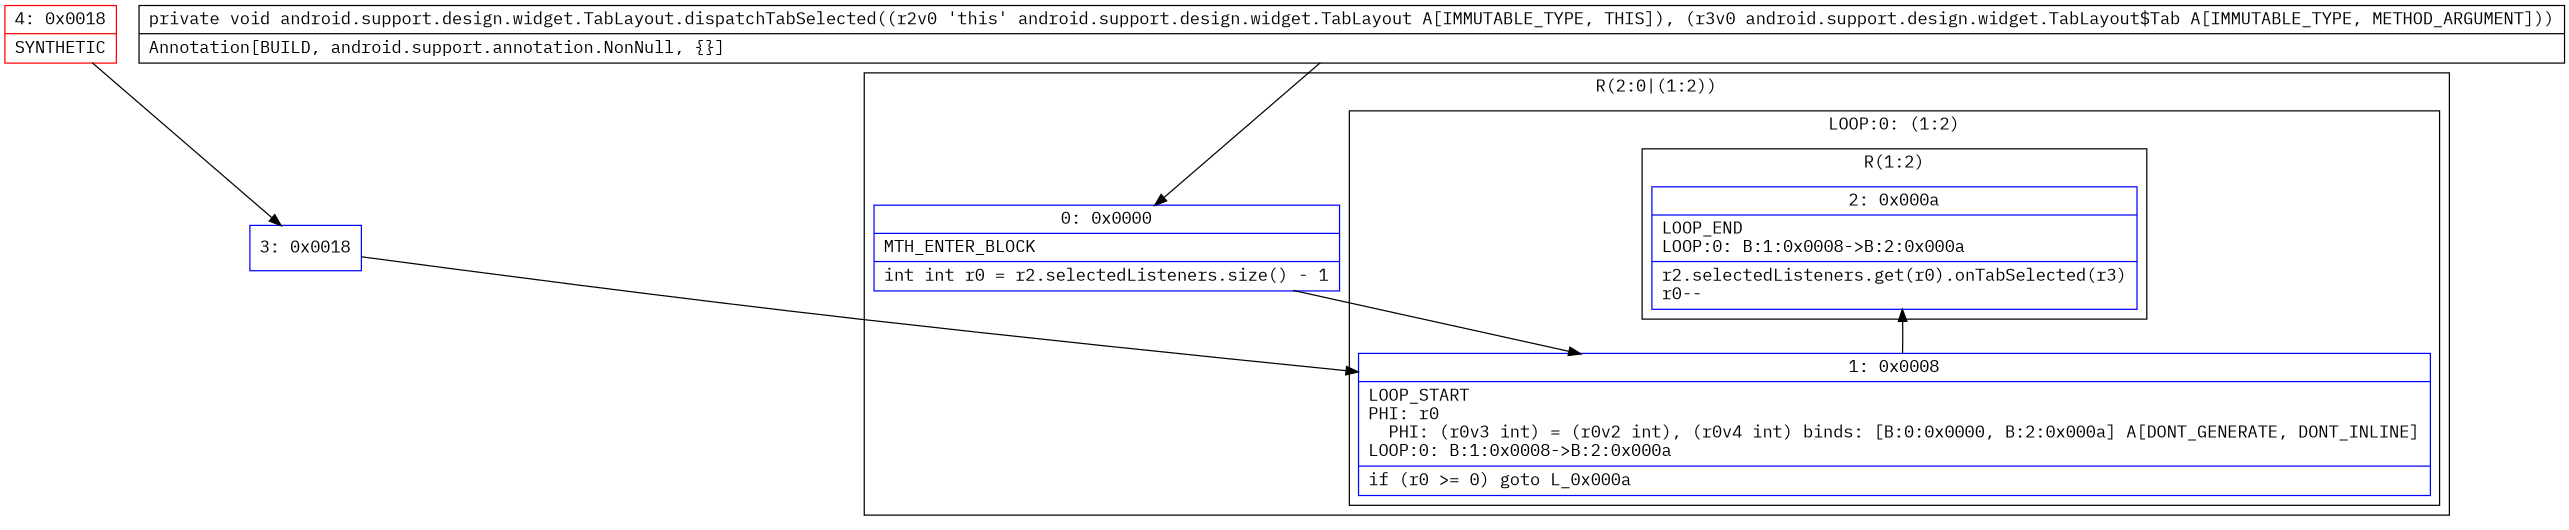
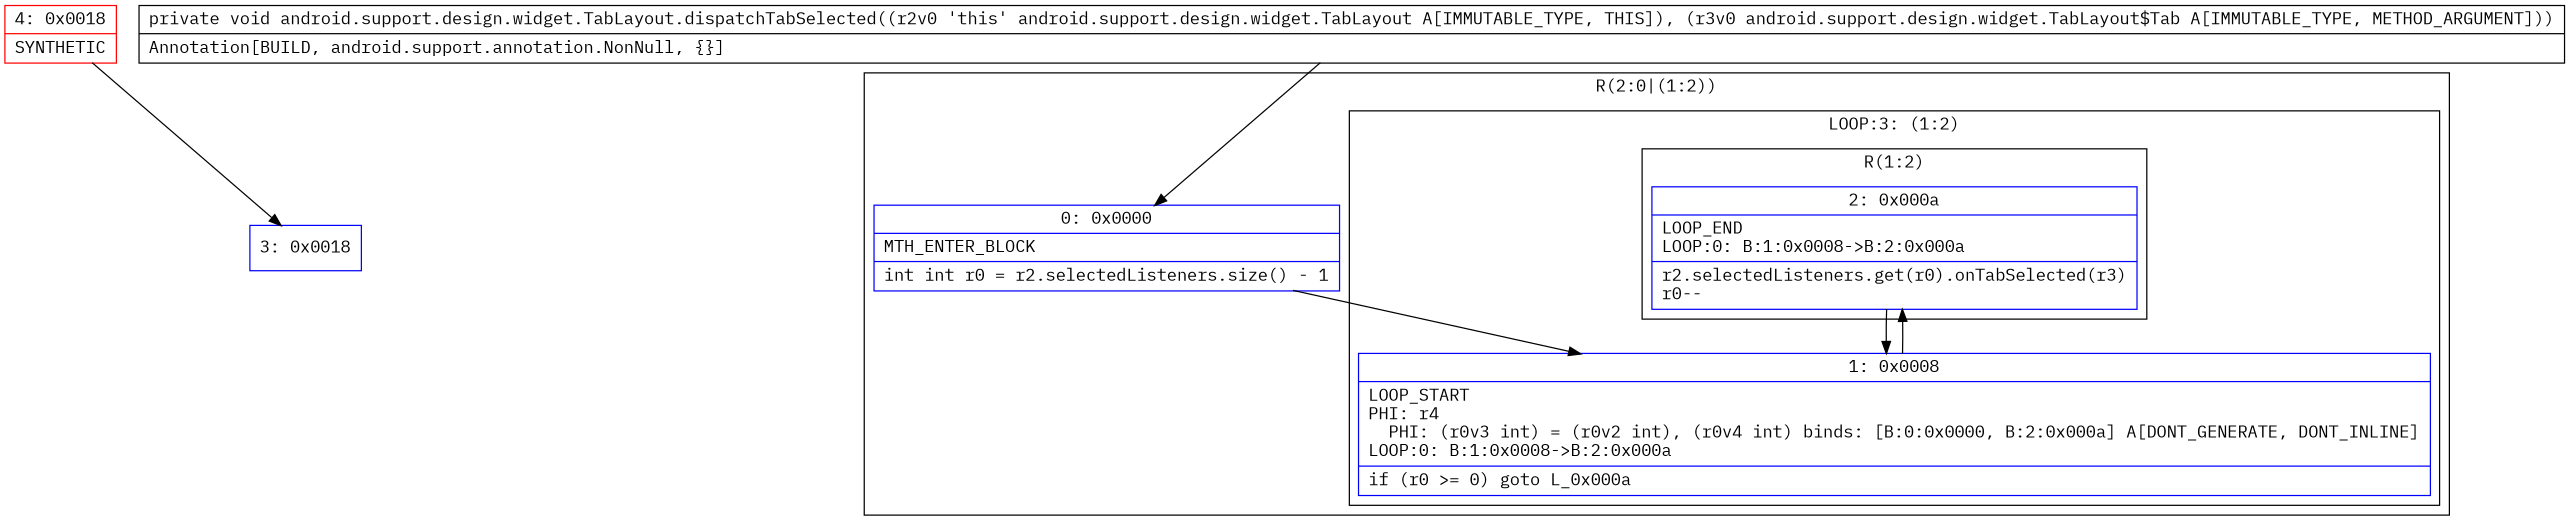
cluster "LOOP:0: (1:2)": label "LOOP:0: (1:2)" -> "LOOP:3: (1:2)"
edge "3: 0x0018" -> "1: 0x0008": now "2: 0x000a" -> "1: 0x0008"
node "1: 0x0008": text "PHI: r0" -> "PHI: r4"
